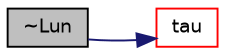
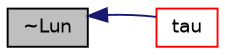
edge "~Lun" -> "tau": reversed
